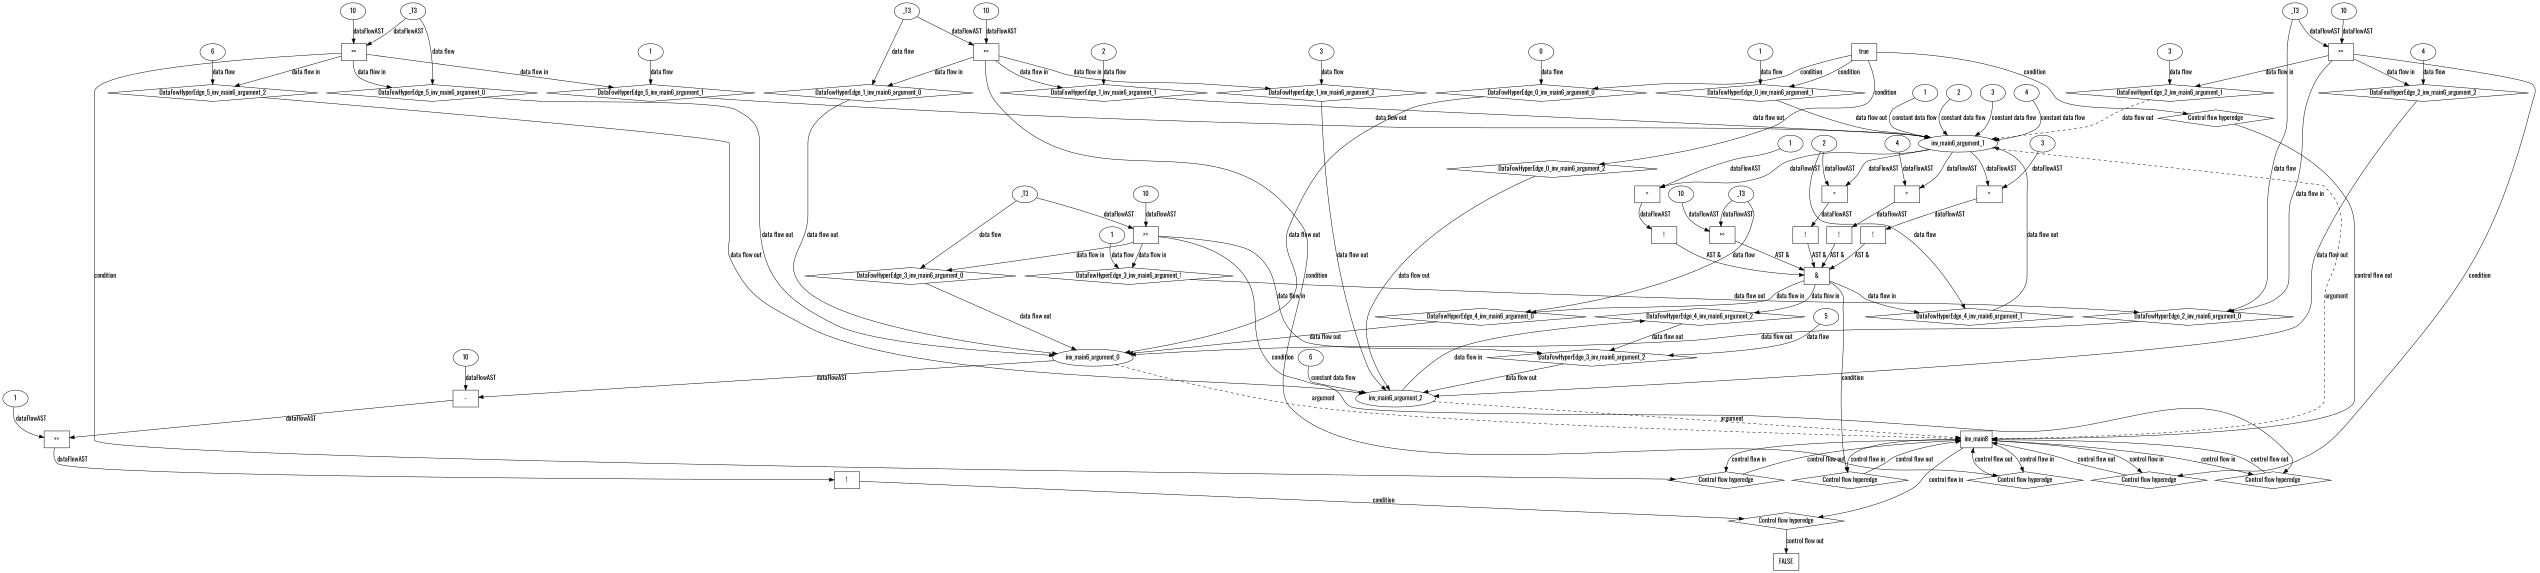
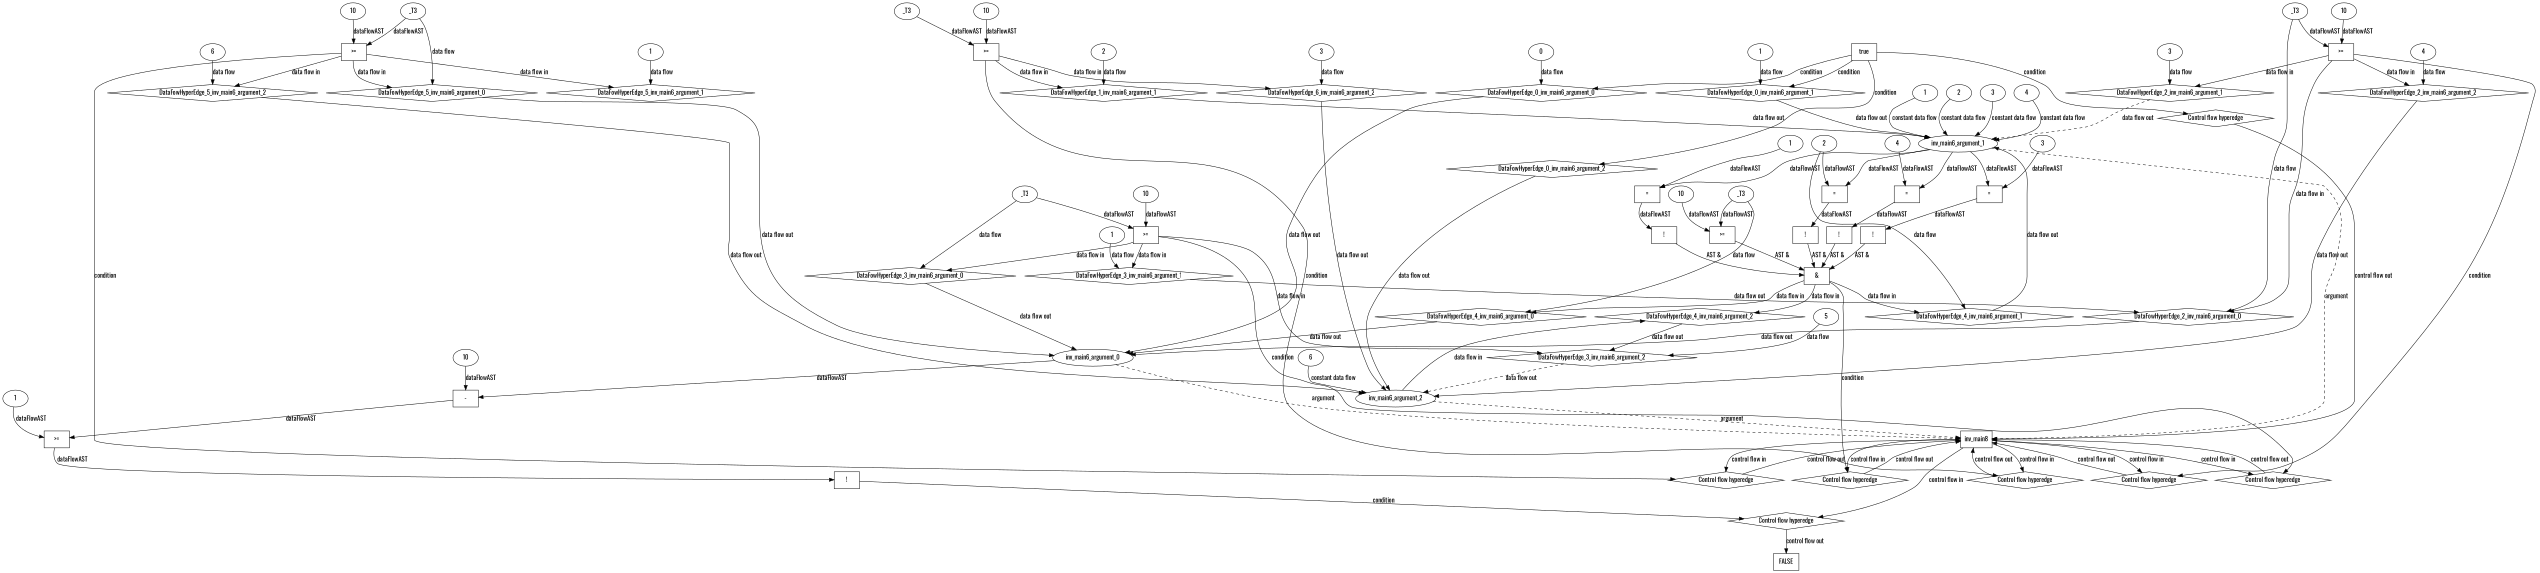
node "DataFowHyperEdge_1_inv_main6_argument_0": removed
node "DataFowHyperEdge_1_inv_main6_argument_2": label "DataFowHyperEdge_1_inv_main6_argument_2" -> "DataFowHyperEdge_6_inv_main6_argument_2"
edge "DataFowHyperEdge_5_inv_main6_argument_1" -> "inv_main6_argument_1": removed, label "data flow out"
edge "DataFowHyperEdge_3_inv_main6_argument_2" -> "inv_main6_argument_2": style solid -> dashed
